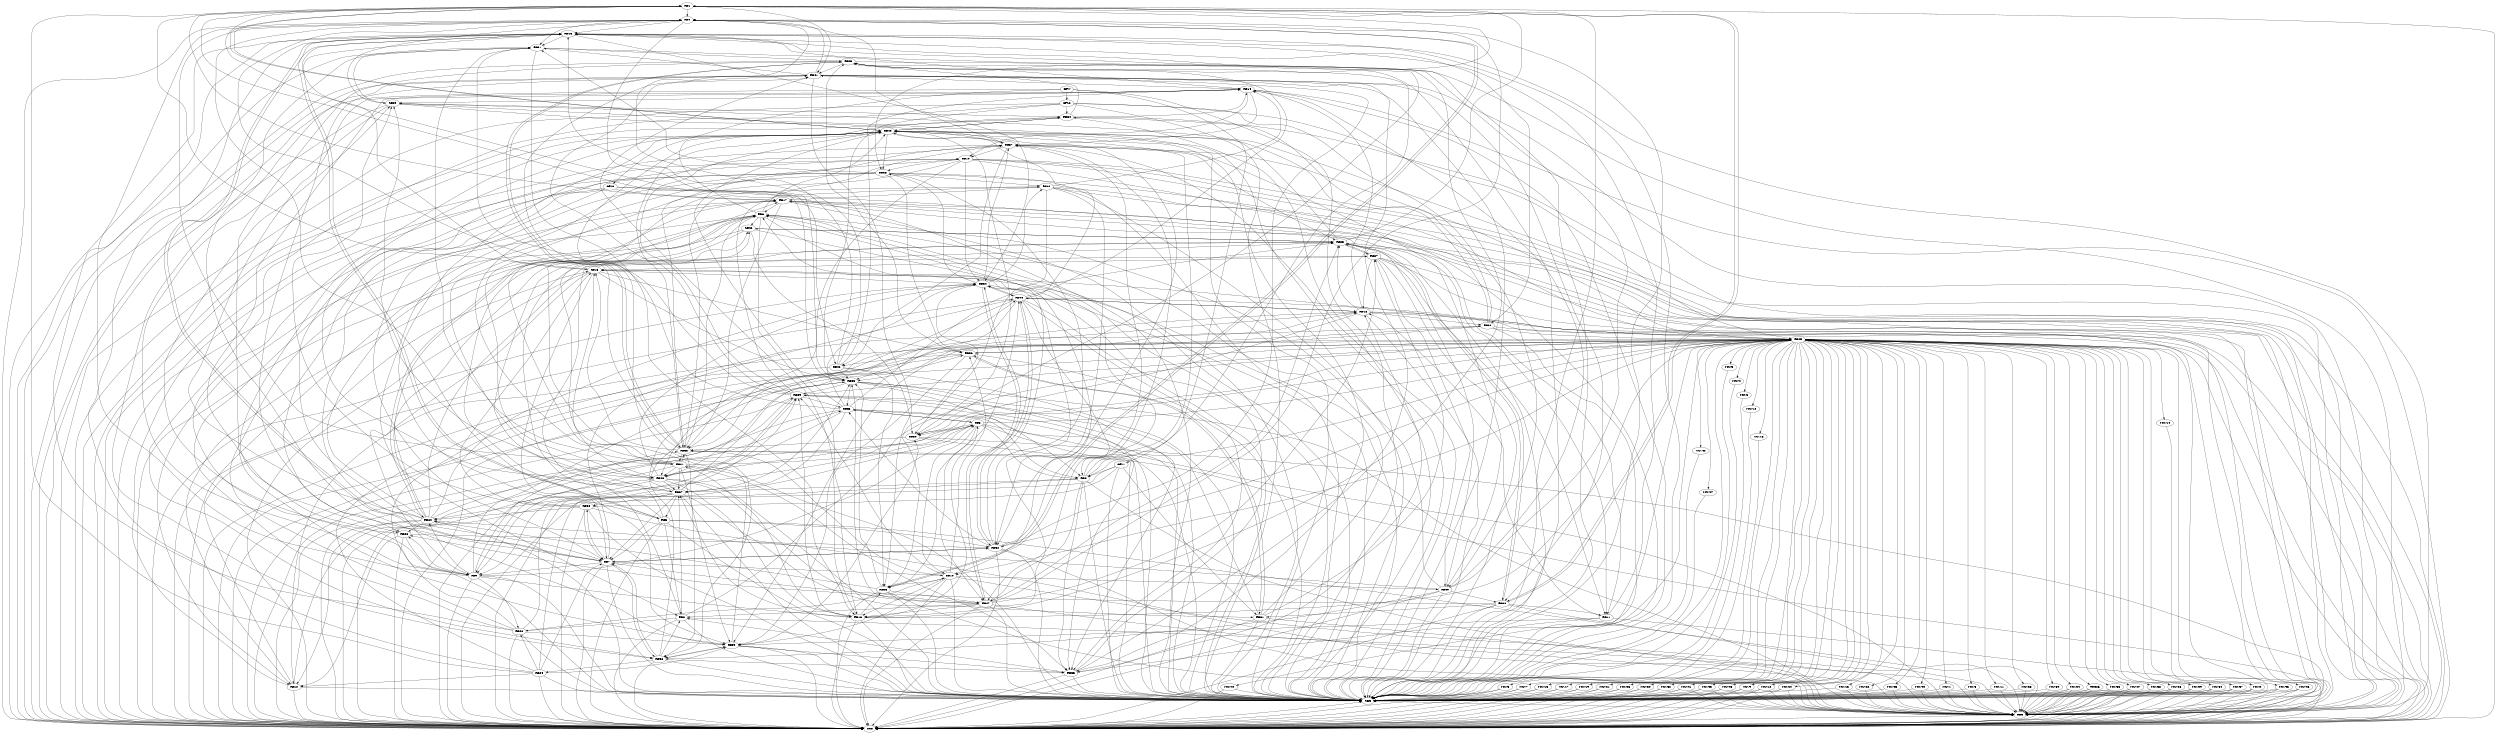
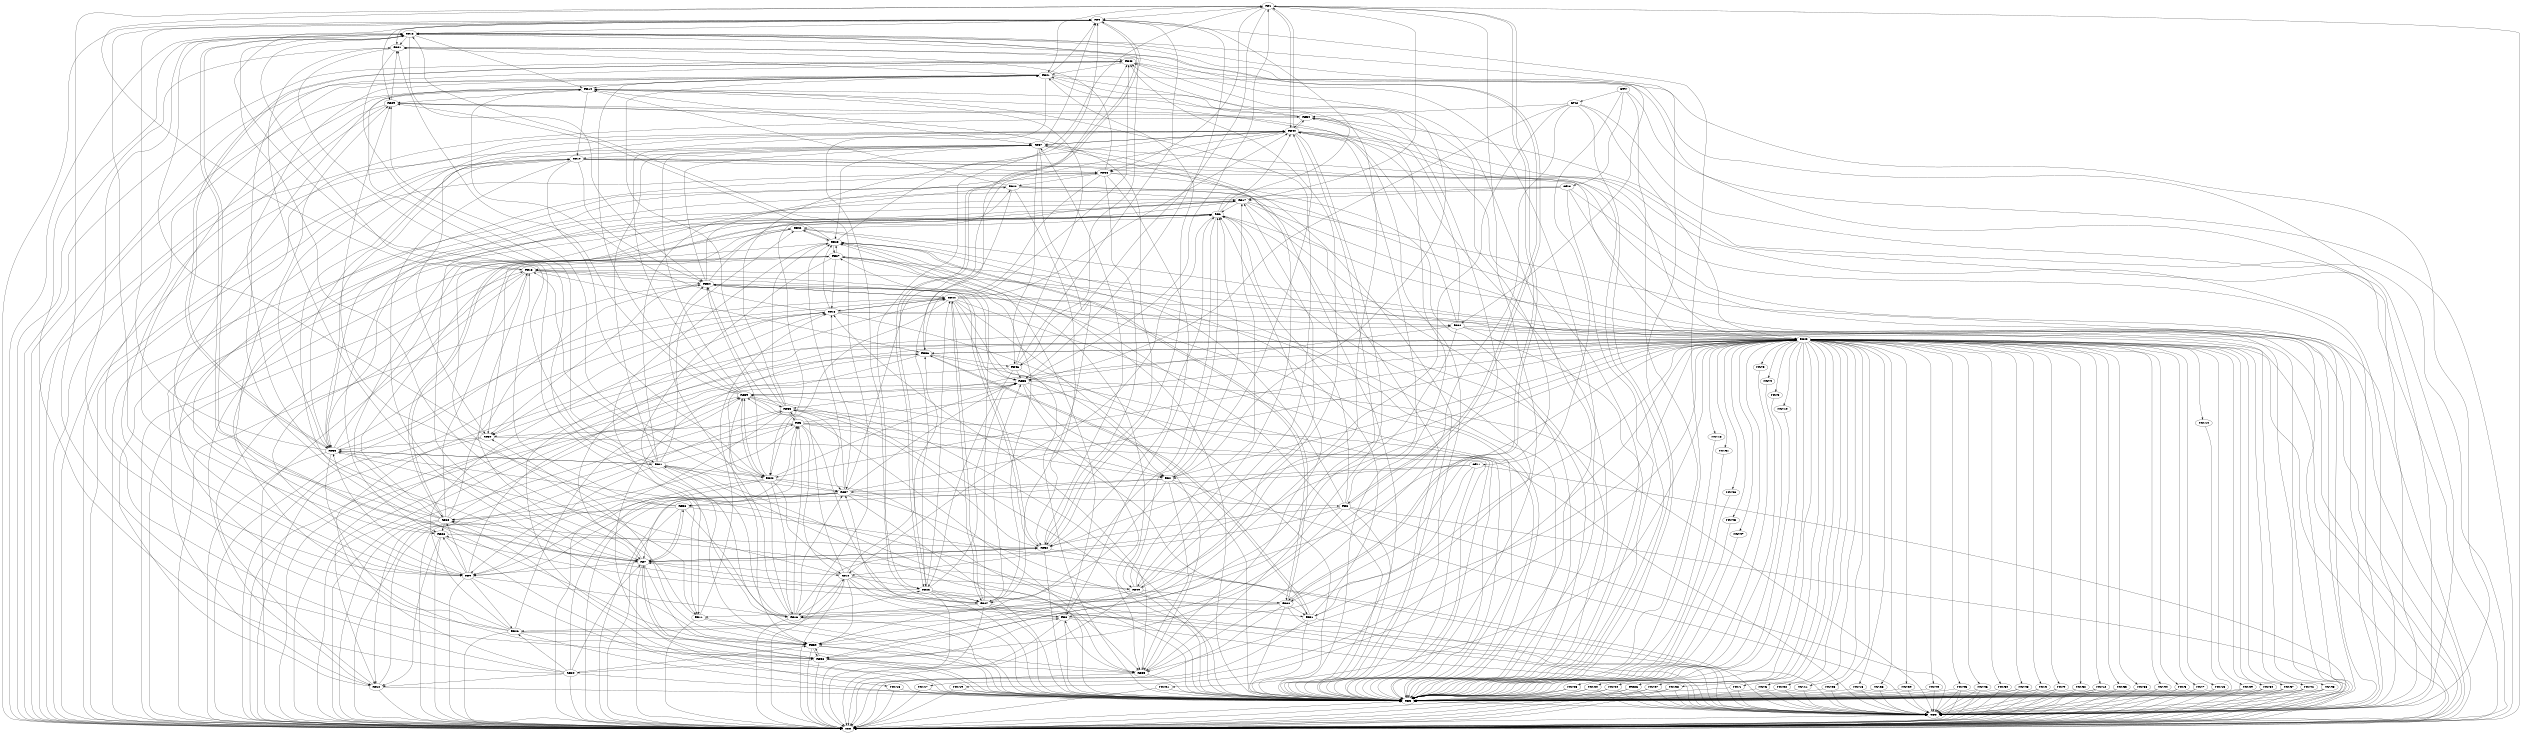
node "MSV31": added
node "MSV36": added
node "MSV16": added
